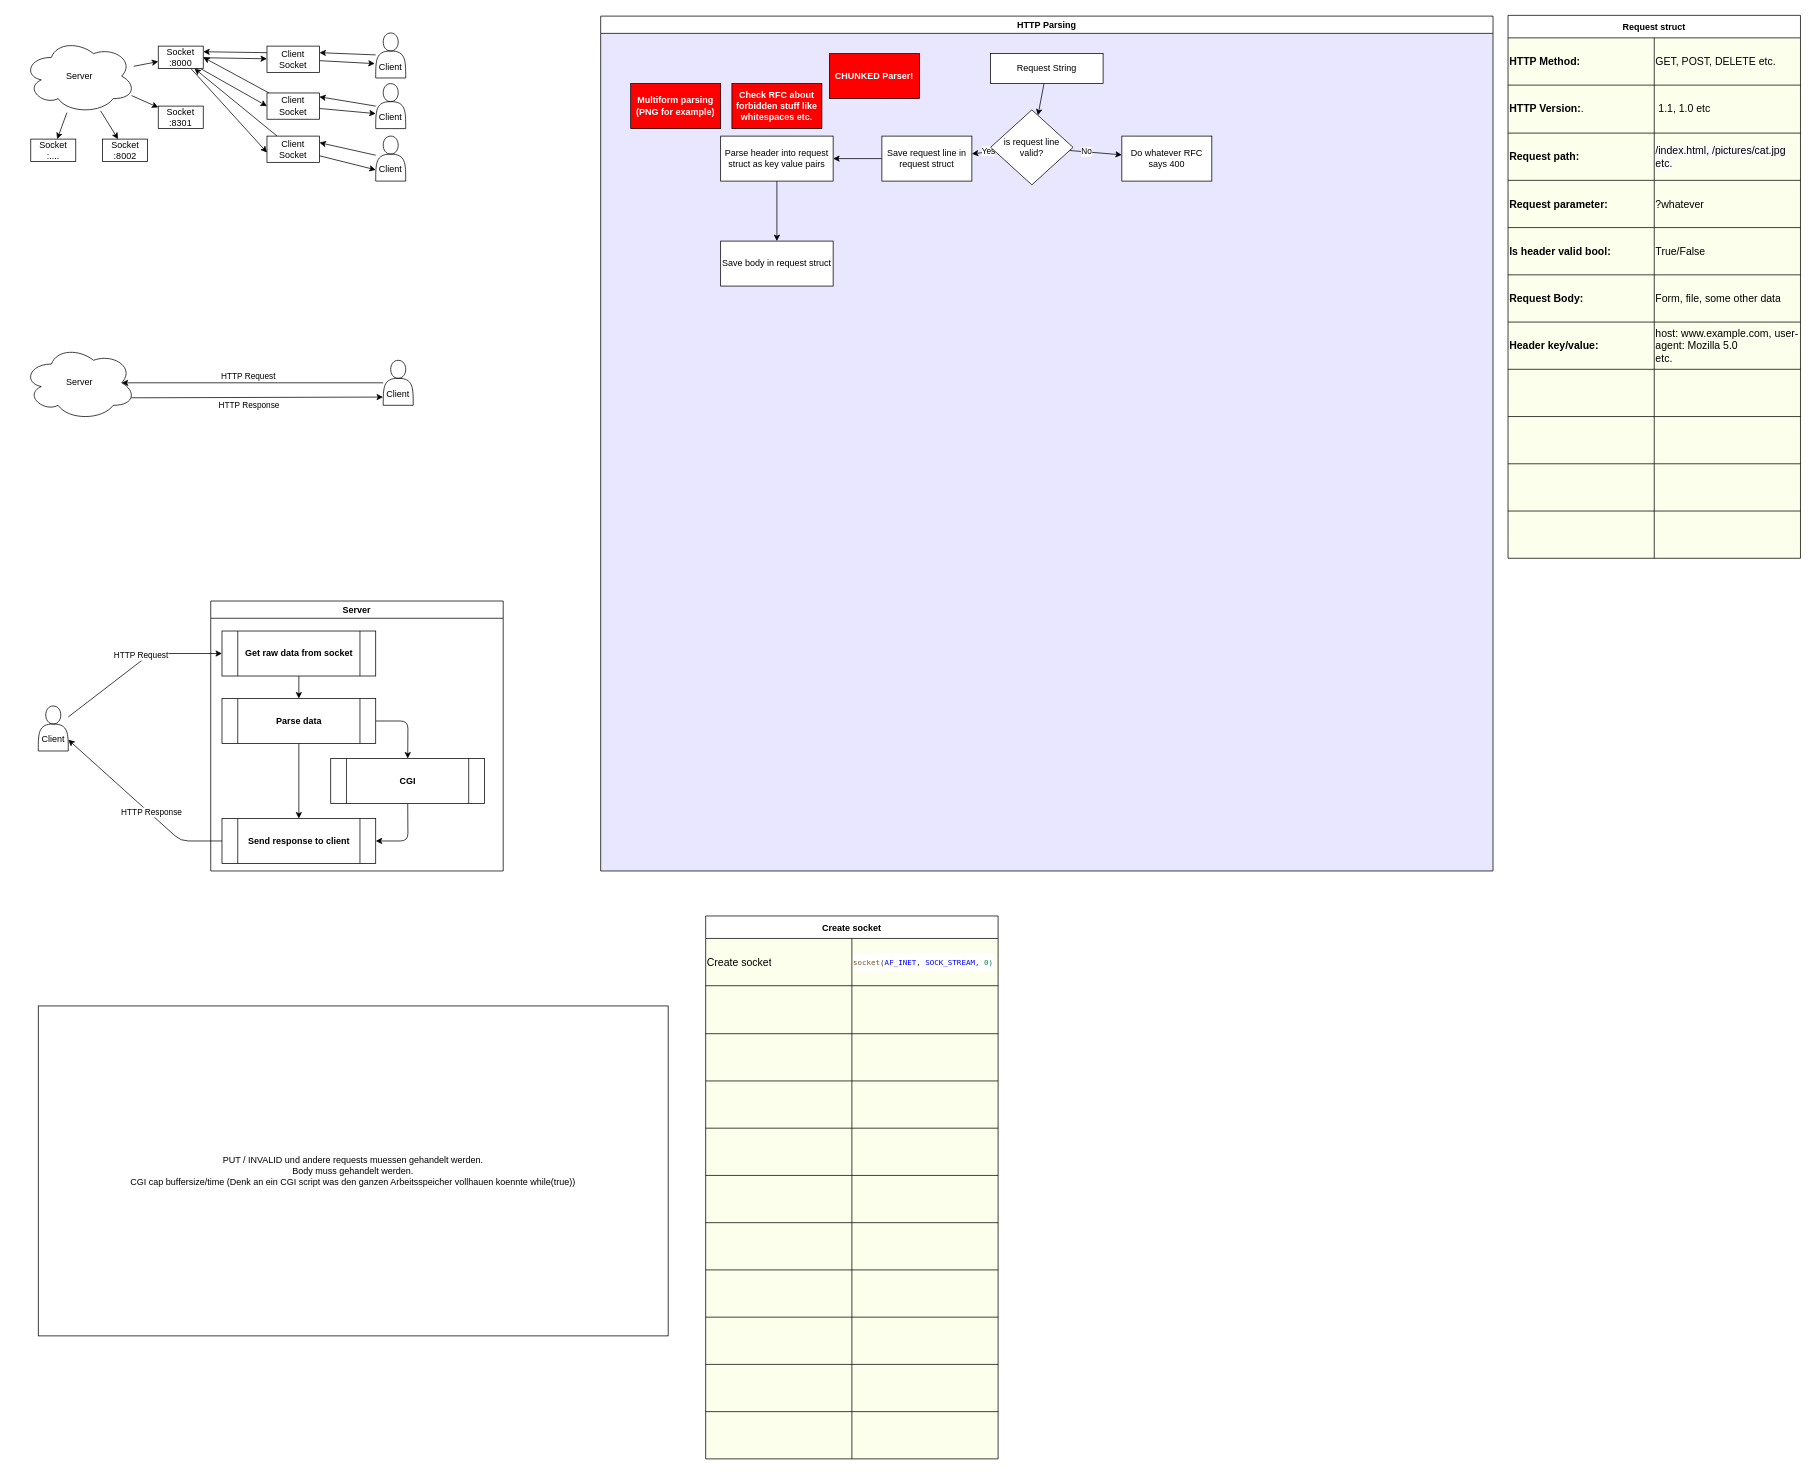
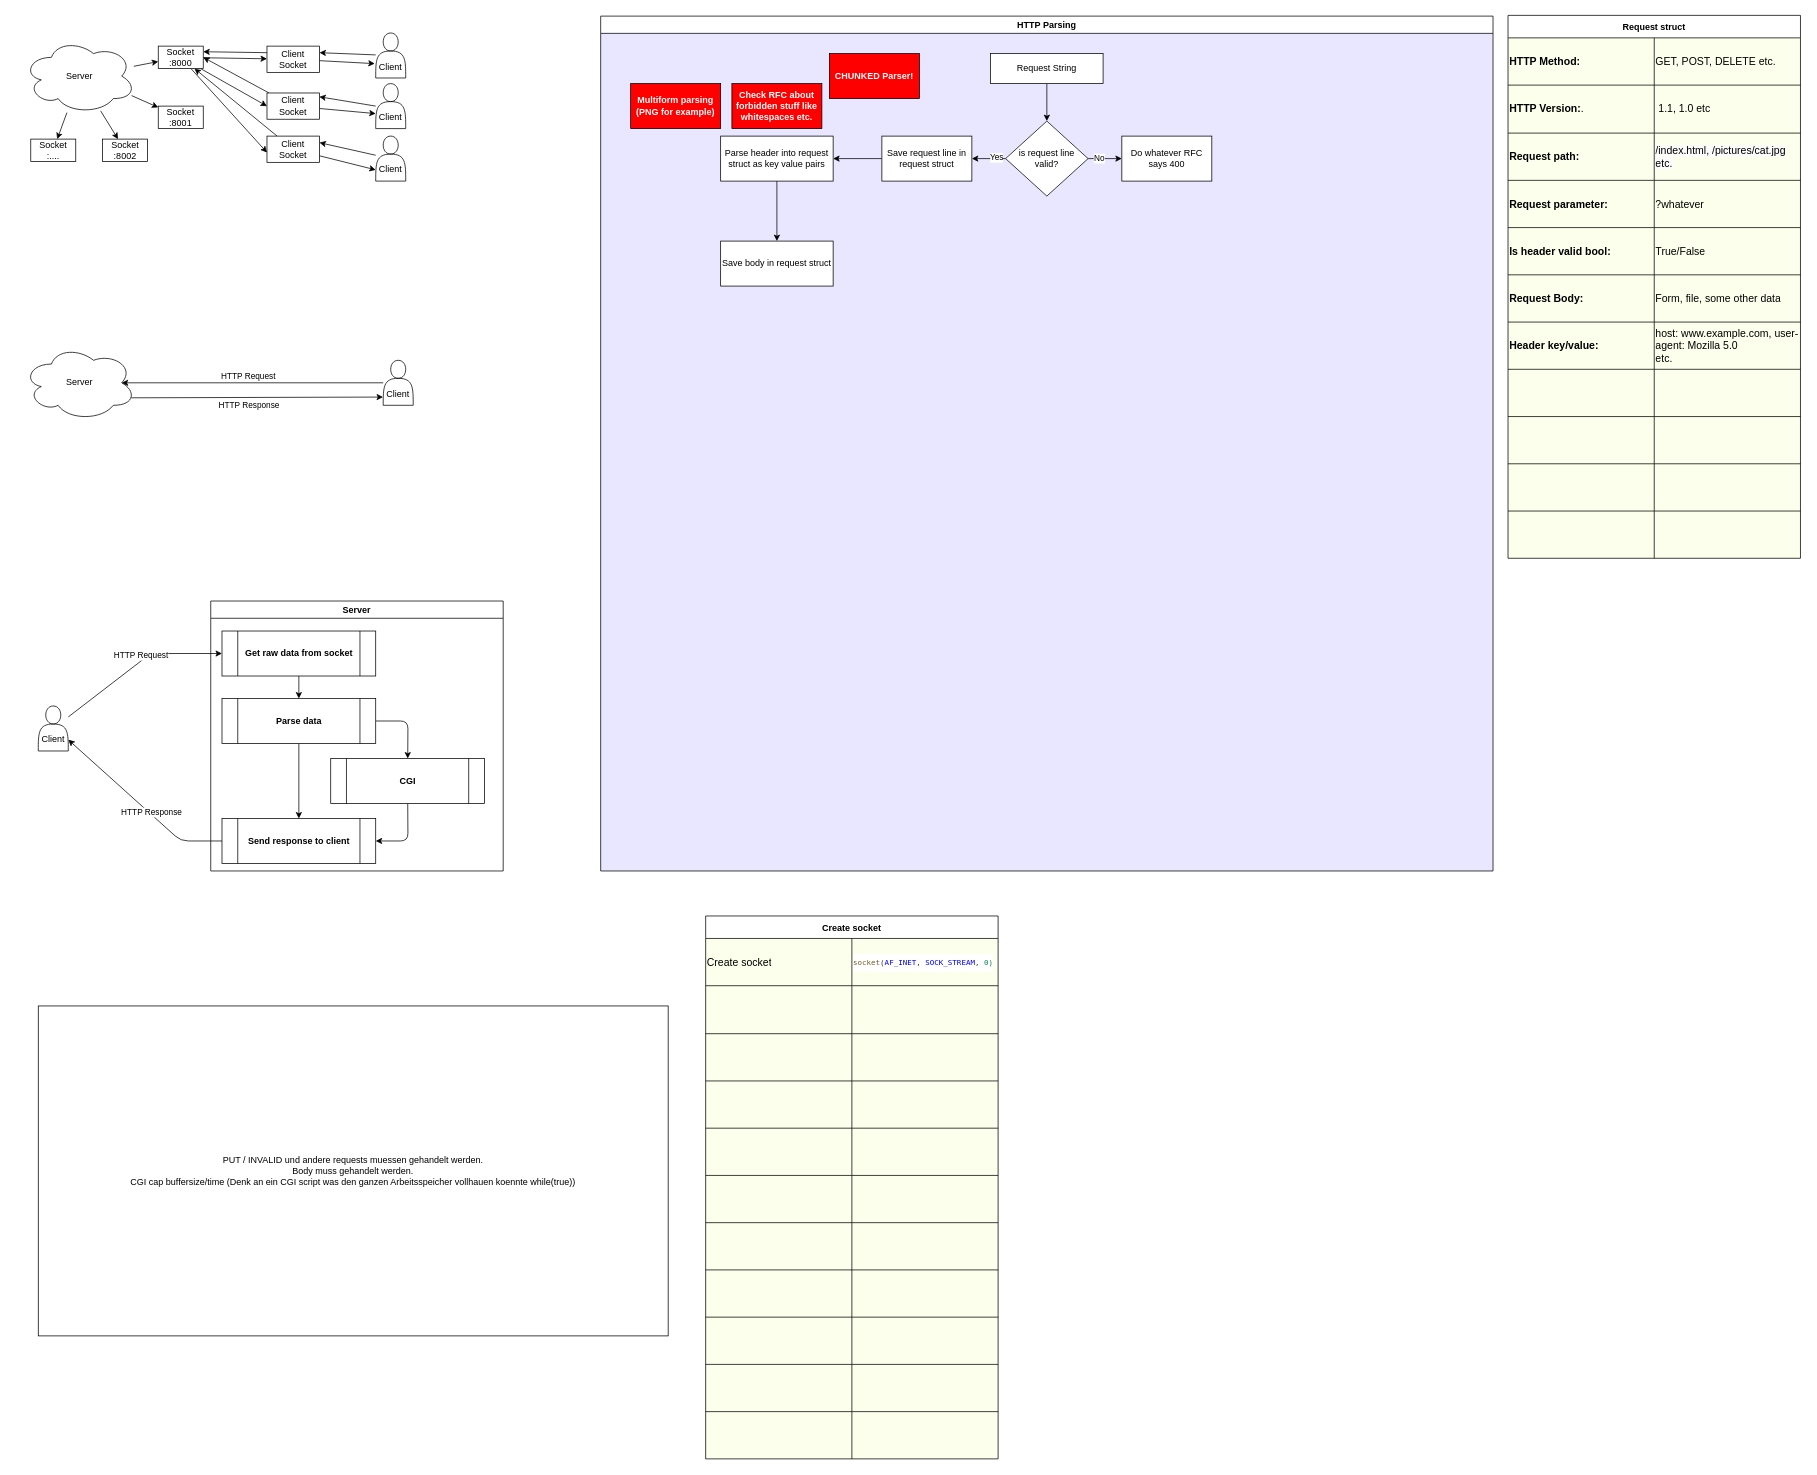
node "Socket :8301": label "Socket :8301" -> "Socket :8001"
node "is request line valid?": moved (1032, 147) -> (1047, 159)
